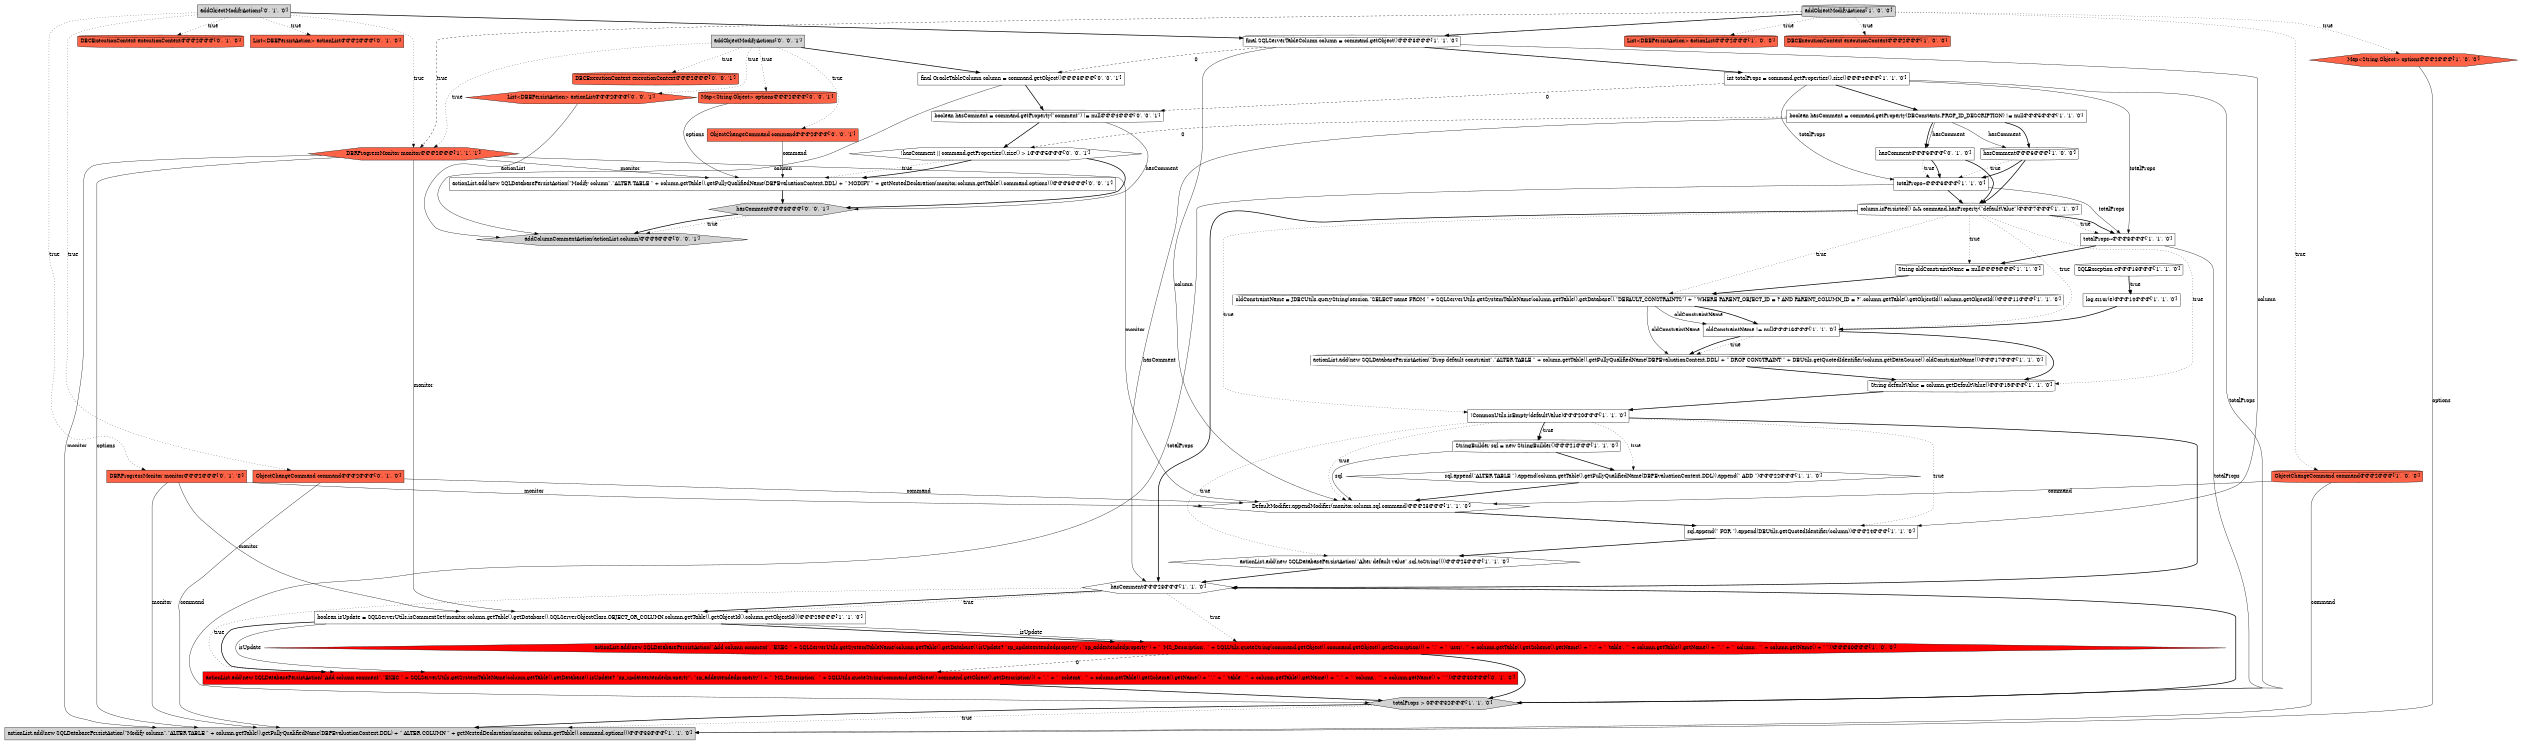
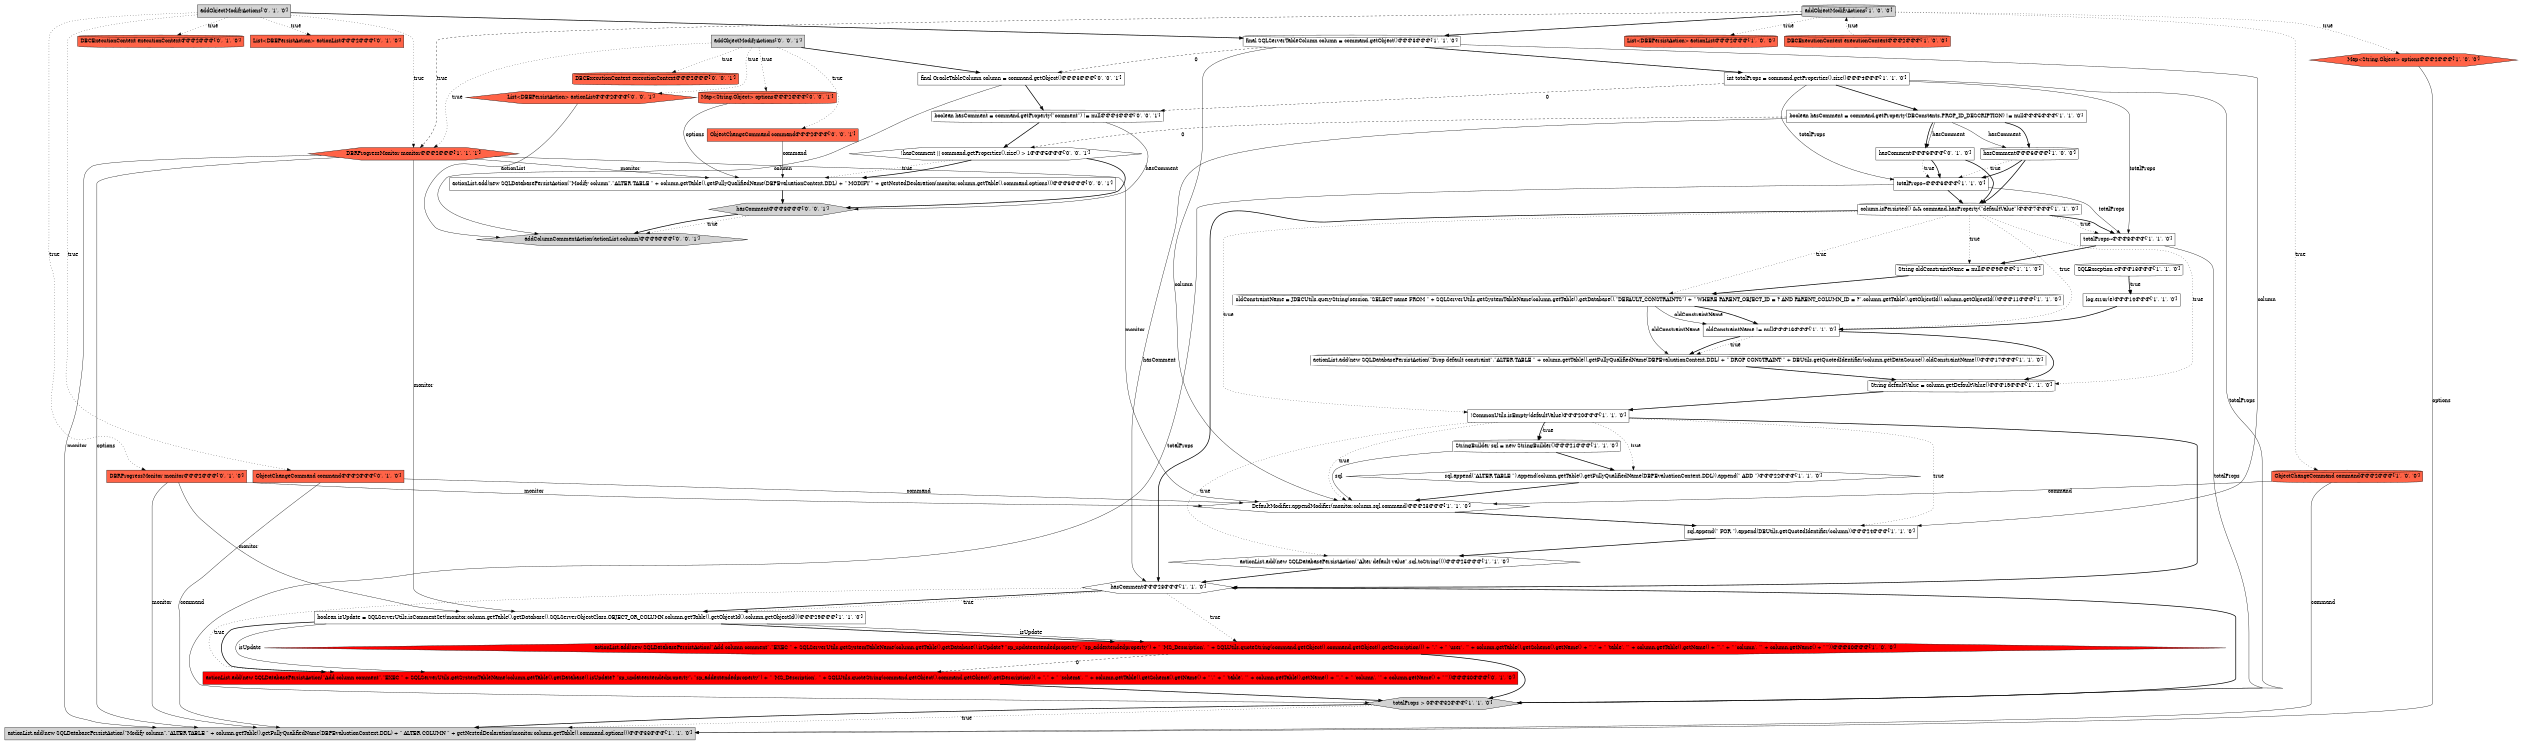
edge "addObjectModifyActions['1', '0', '0']" -> "DBCExecutionContext executionContext@@@2@@@['1', '0', '0']": reversed
